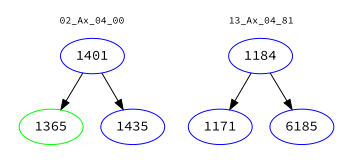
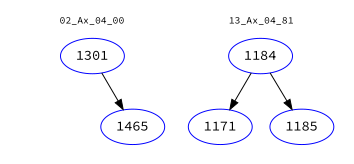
node "1401": label "1401" -> "1301"
node "1365": removed
node "1435": label "1435" -> "1465"
node "6185": label "6185" -> "1185"
